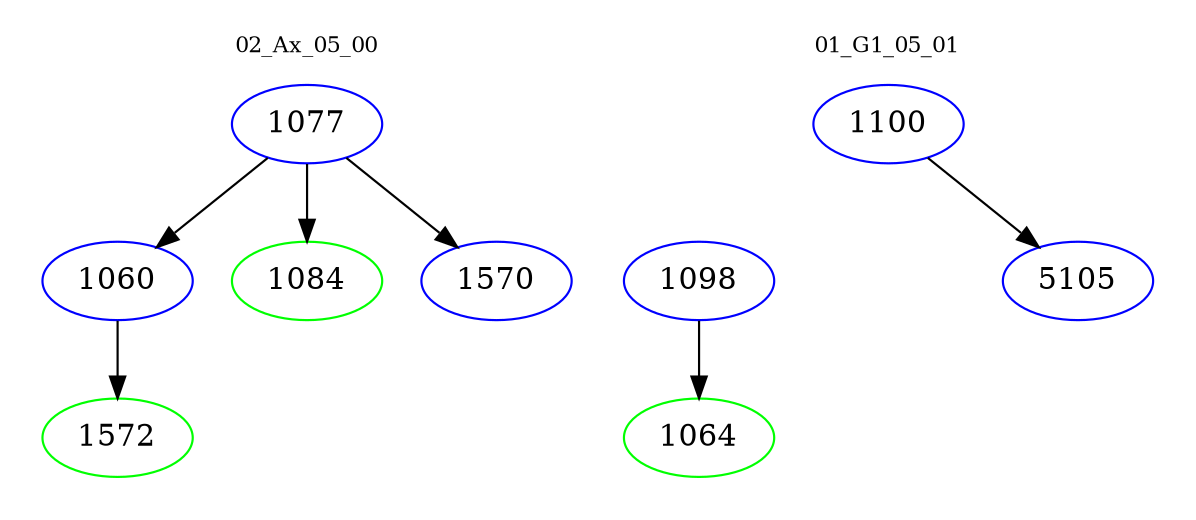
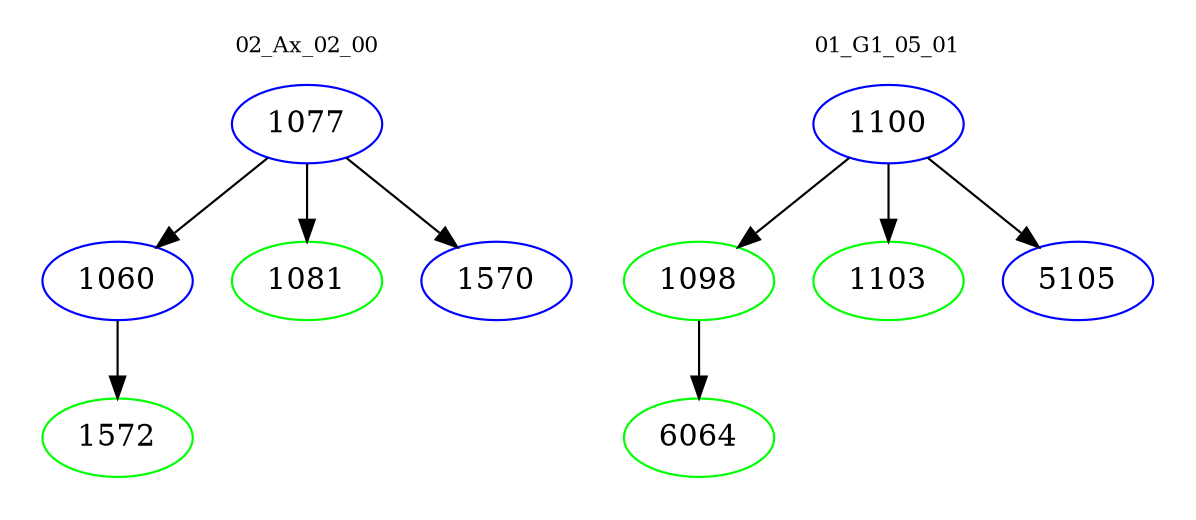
cluster "02_Ax_05_00": label "02_Ax_05_00" -> "02_Ax_02_00"
edge "1100" -> "1098": added
node "1084": label "1084" -> "1081"
node "1098": color blue -> green
node "1103": added
node "1064": label "1064" -> "6064"
